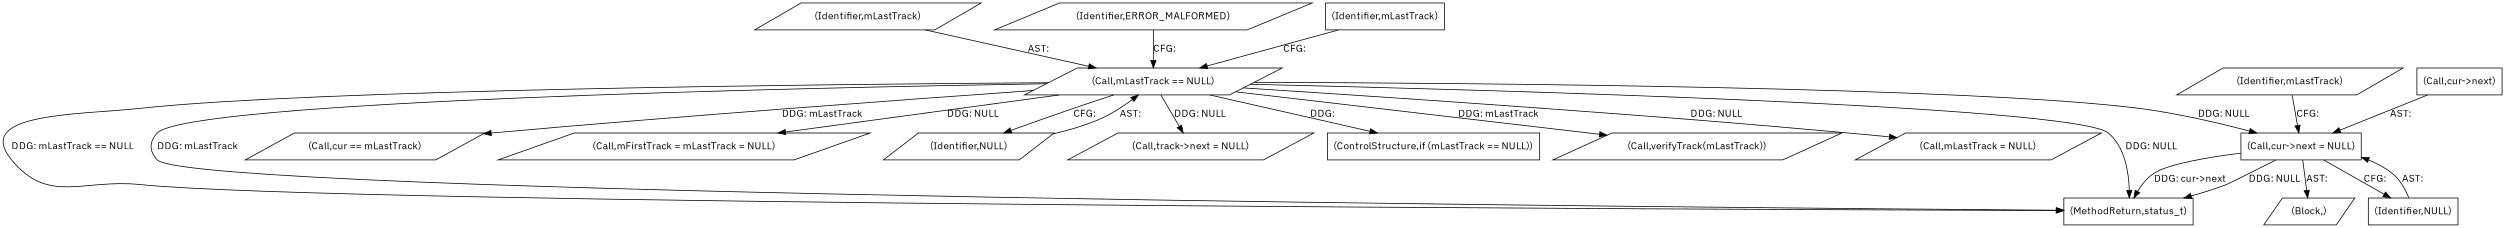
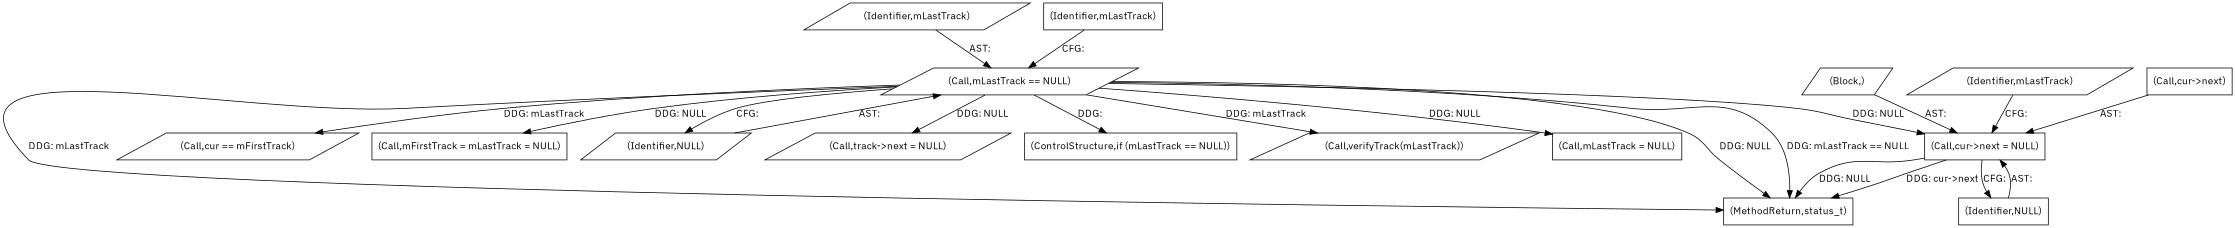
node "(Identifier,ERROR_MALFORMED)": removed
node "(Call,cur == mLastTrack)": label "(Call,cur == mLastTrack)" -> "(Call,cur == mFirstTrack)"
node "(Call,mFirstTrack = mLastTrack = NULL)": shape parallelogram -> box
node "(Call,mLastTrack = NULL)": shape parallelogram -> box
edge "(Call,cur->next = NULL)" -> "(Block,)": reversed
